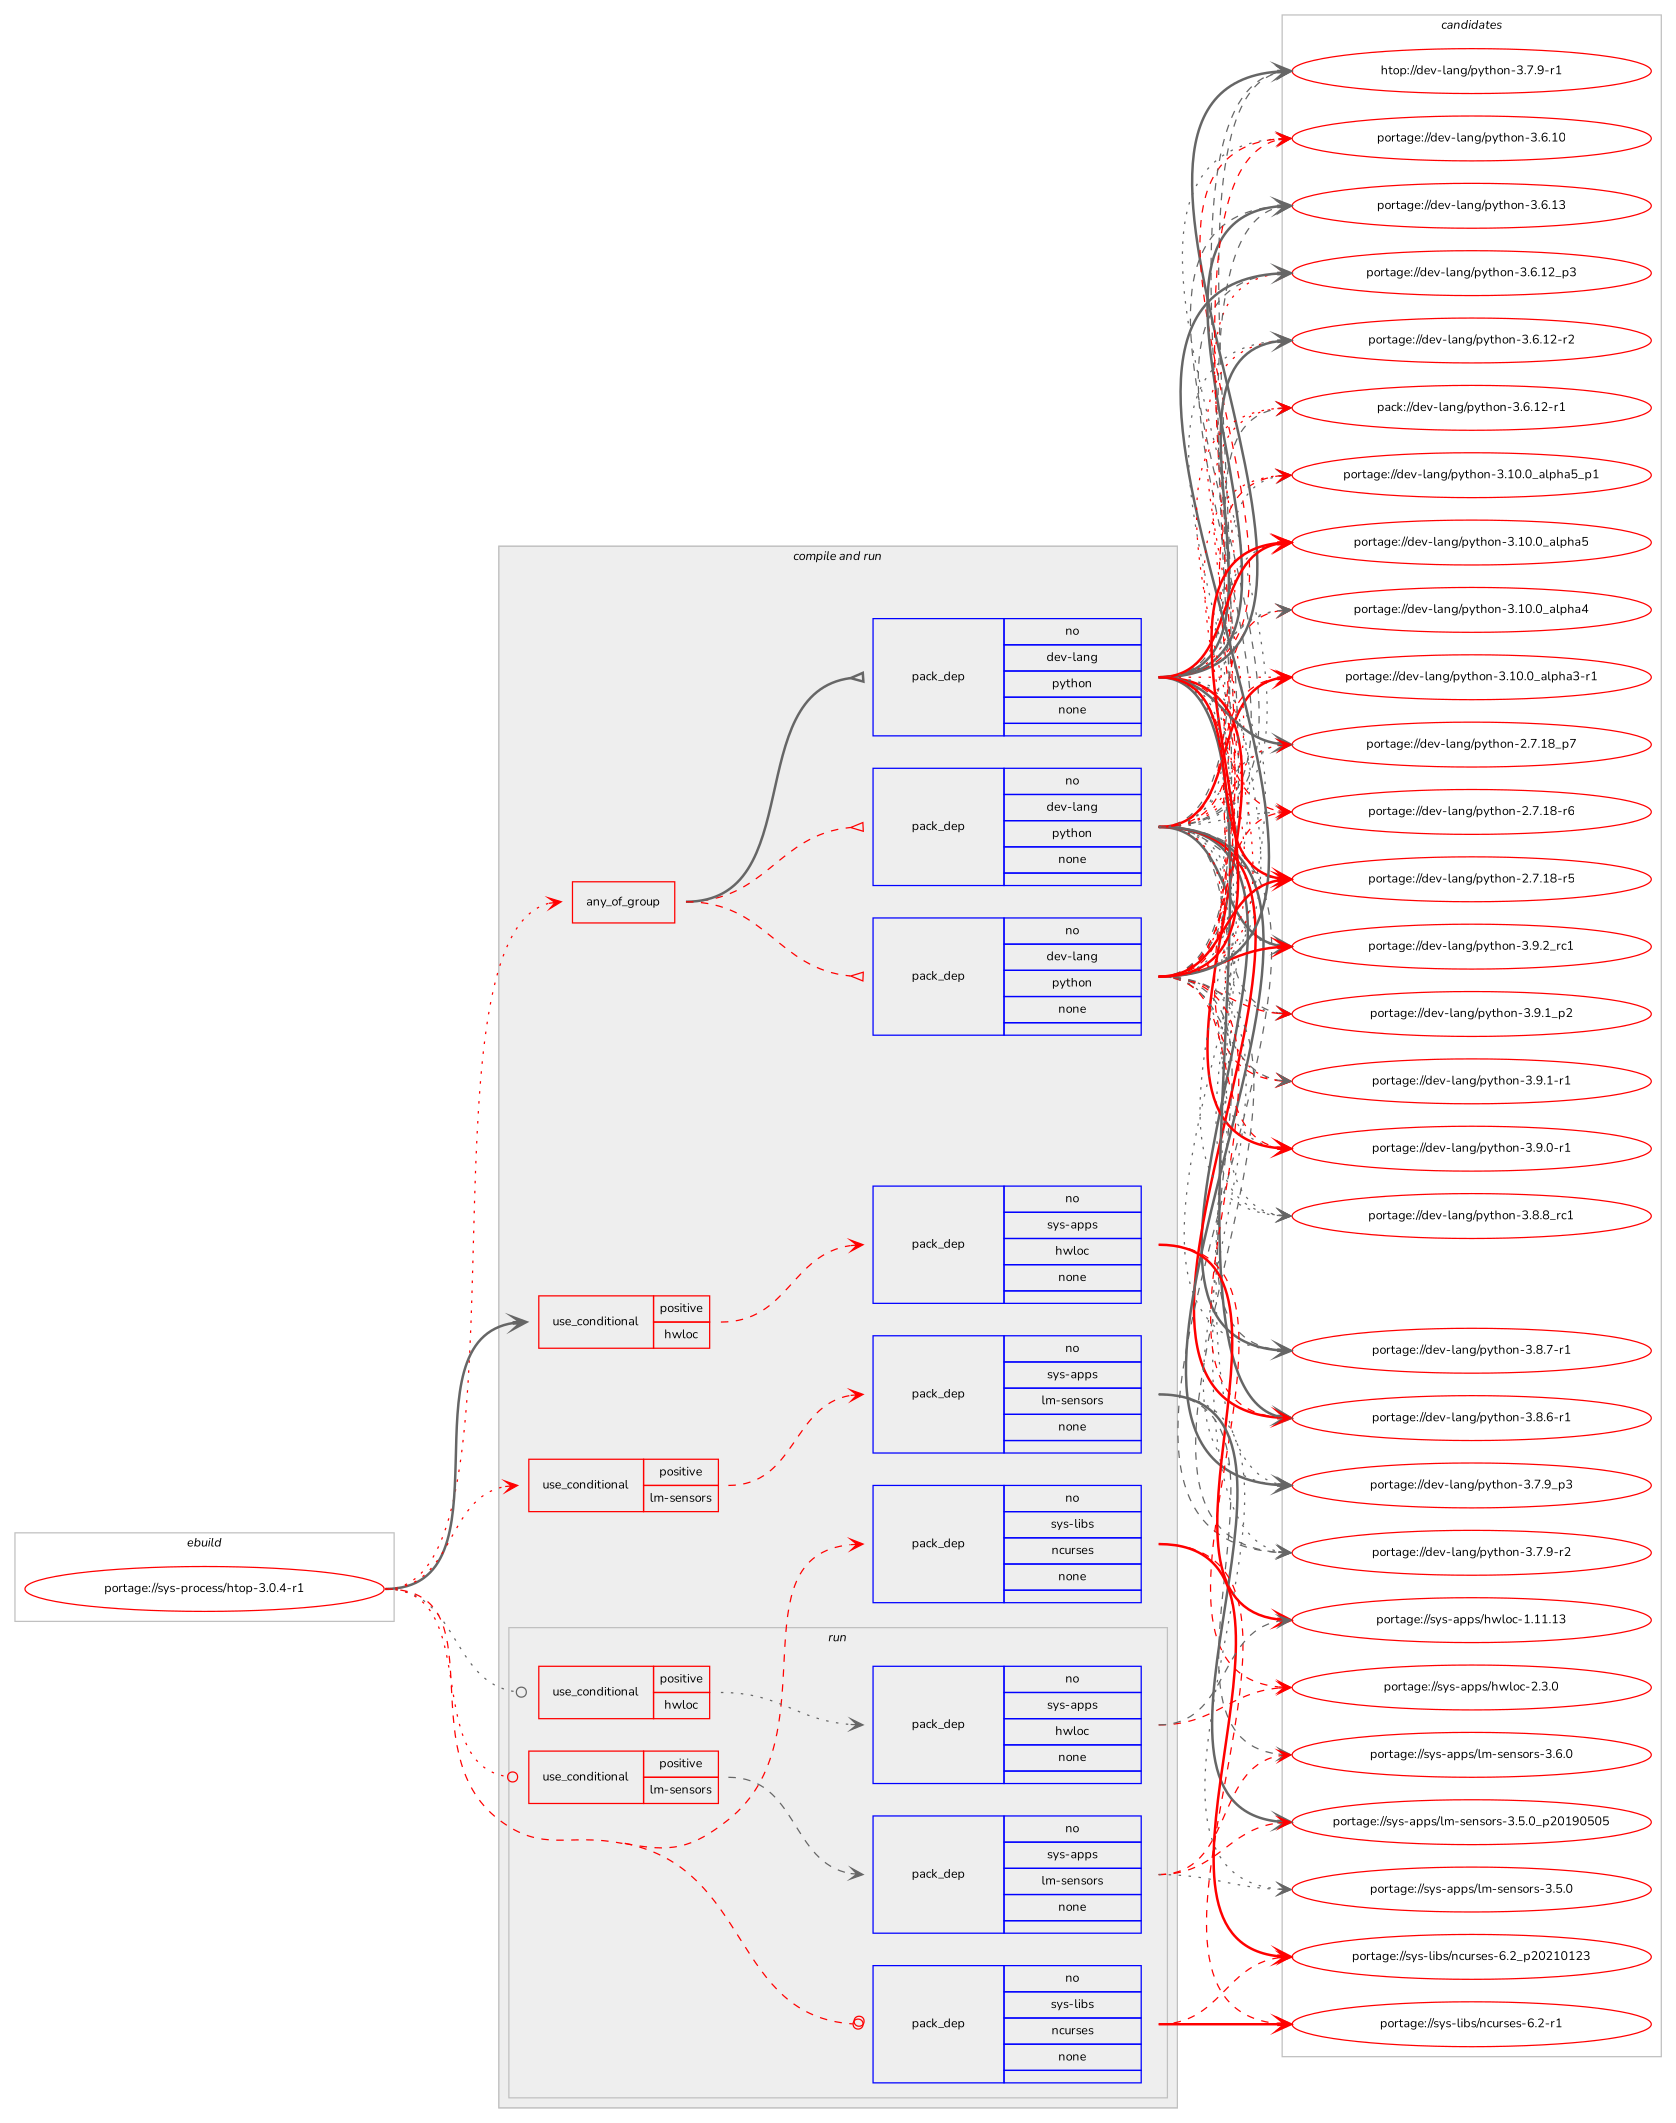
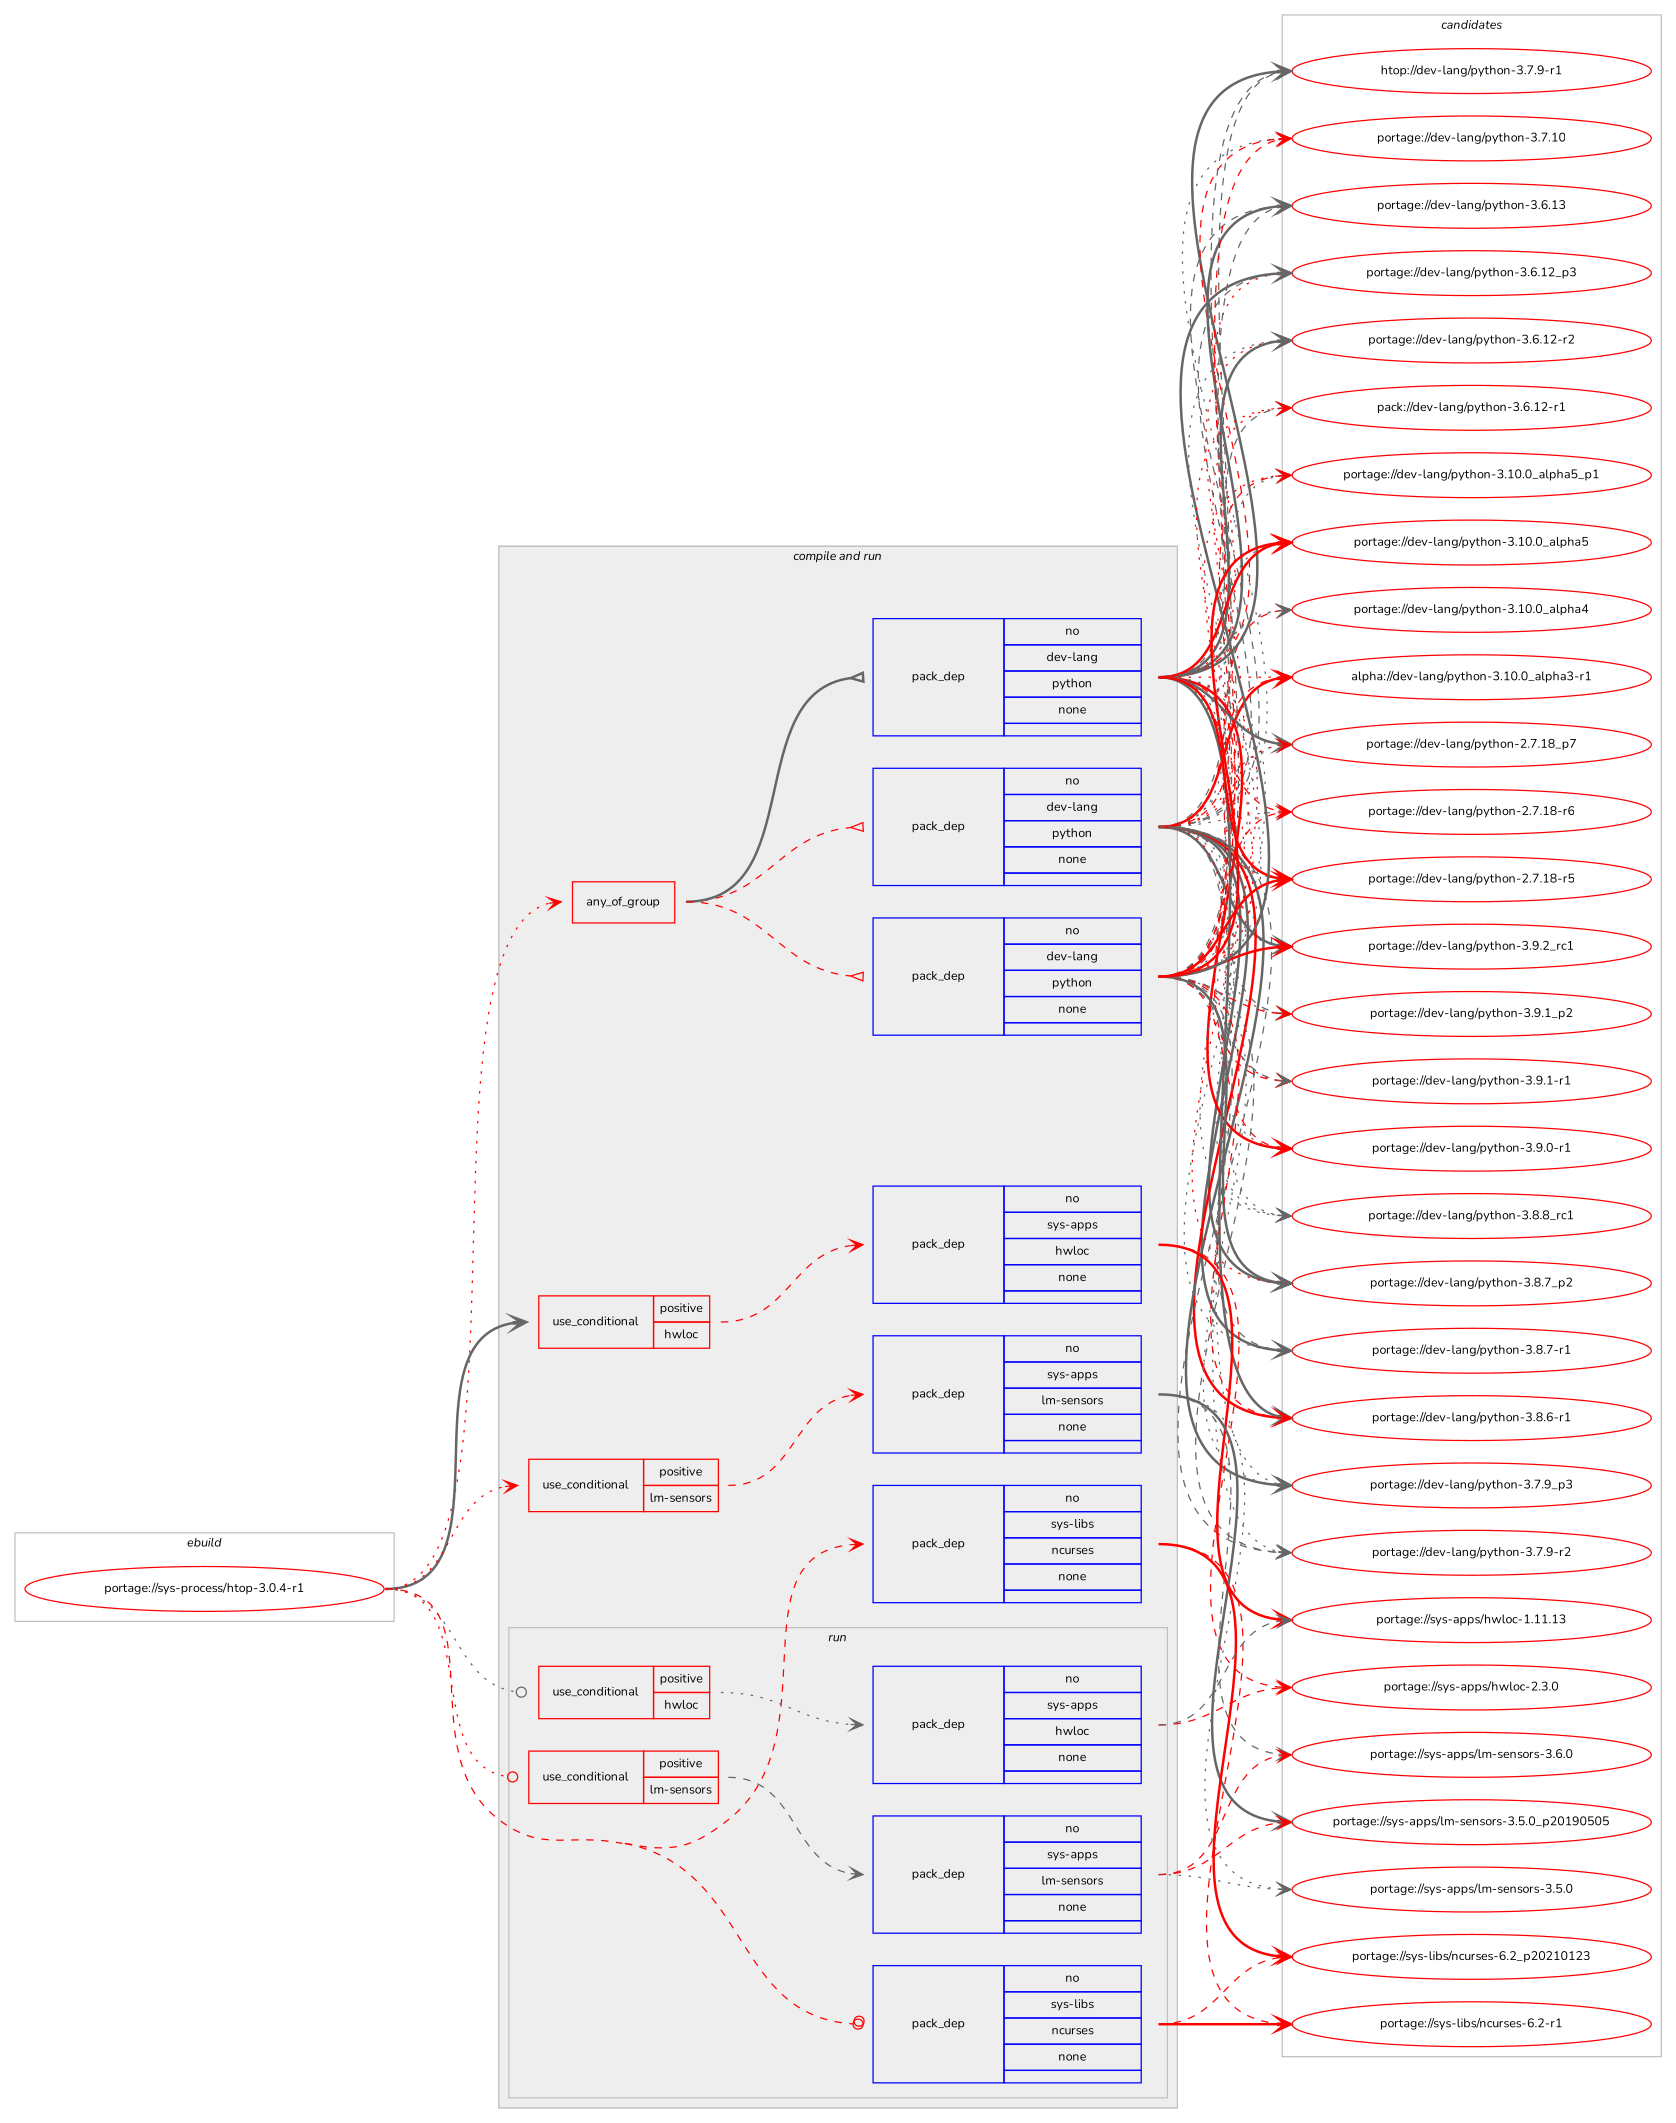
node "portage://dev-lang/python-3.6.10": label "portage://dev-lang/python-3.6.10" -> "portage://dev-lang/python-3.7.10"
node "portage://dev-lang/python-3.10.0_alpha3-r1": label "portage://dev-lang/python-3.10.0_alpha3-r1" -> "alpha://dev-lang/python-3.10.0_alpha3-r1"
node "portage://dev-lang/python-3.8.7_p2": added
